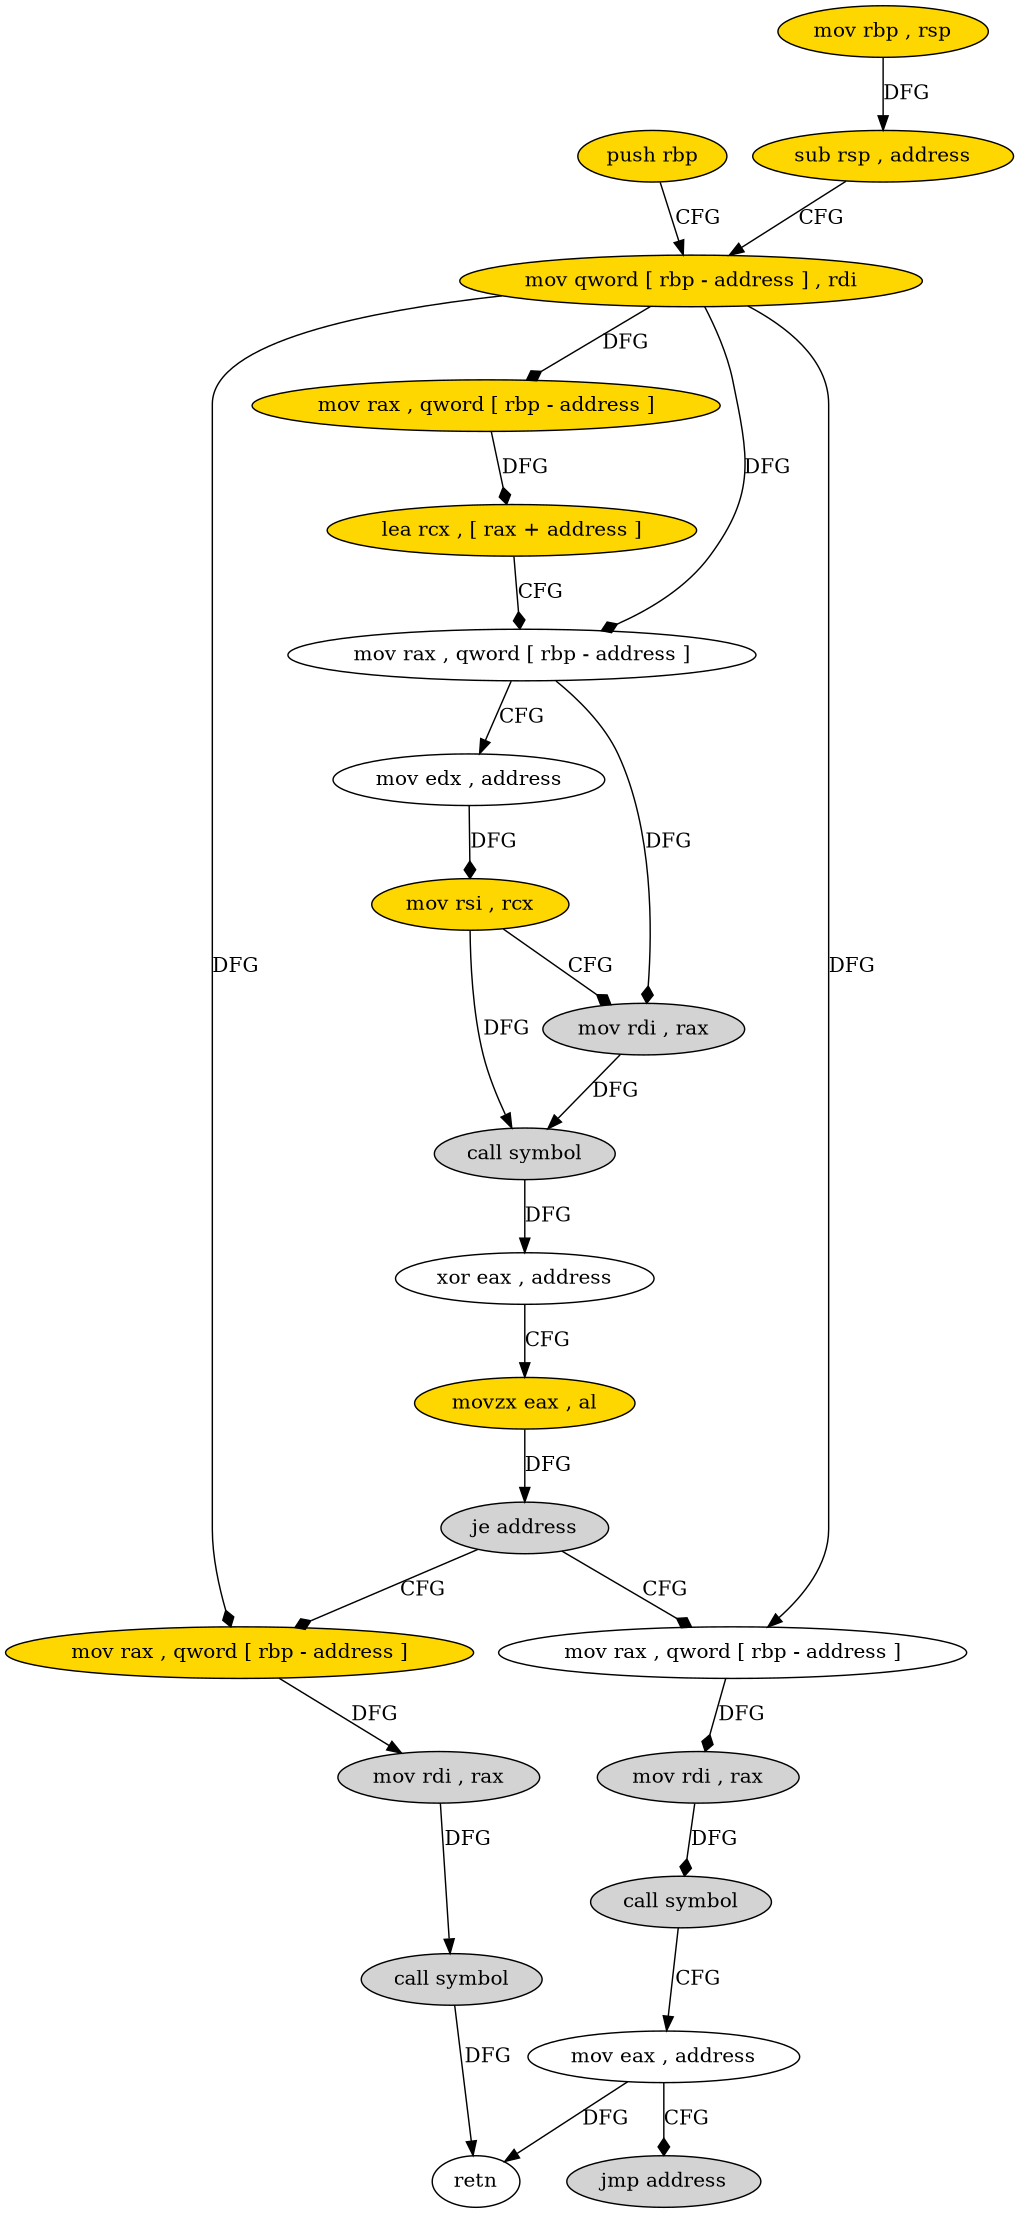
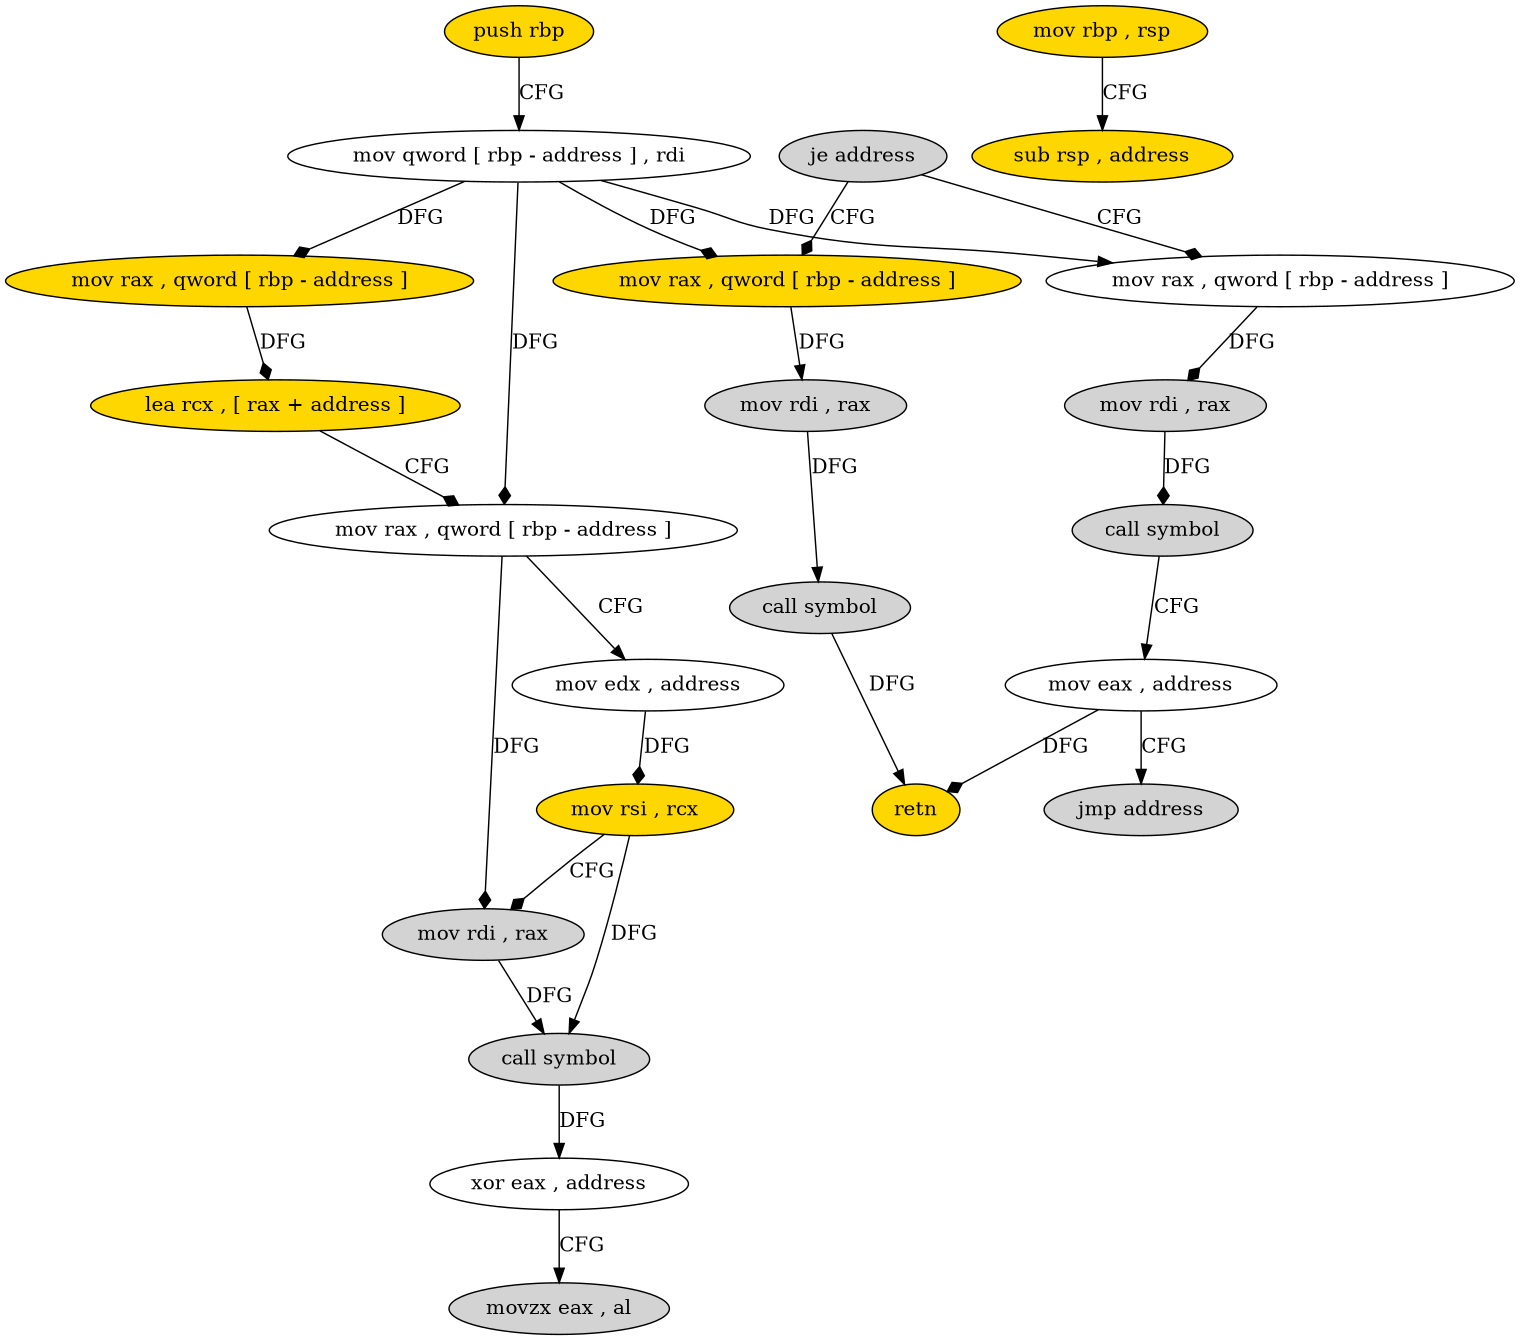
edge "mov rbp , rsp" -> "sub rsp , address": label "DFG" -> "CFG"
edge "sub rsp , address" -> "mov qword [ rbp - address ] , rdi": removed, label "CFG"
node "mov qword [ rbp - address ] , rdi": fillcolor gold -> white
node "movzx eax , al": fillcolor gold -> lightgrey
edge "movzx eax , al" -> "je address": removed, label "DFG"
edge "mov eax , address" -> "jmp address": arrowhead diamond -> normal
edge "mov eax , address" -> "retn": arrowhead normal -> diamond
node "retn": fillcolor white -> gold
